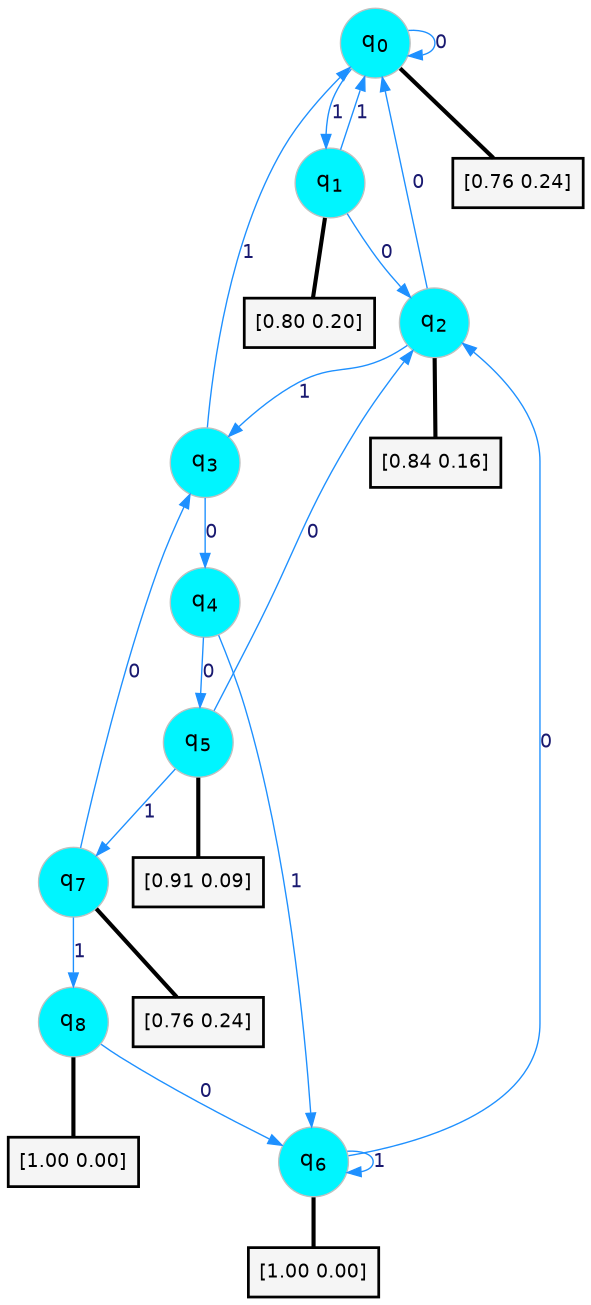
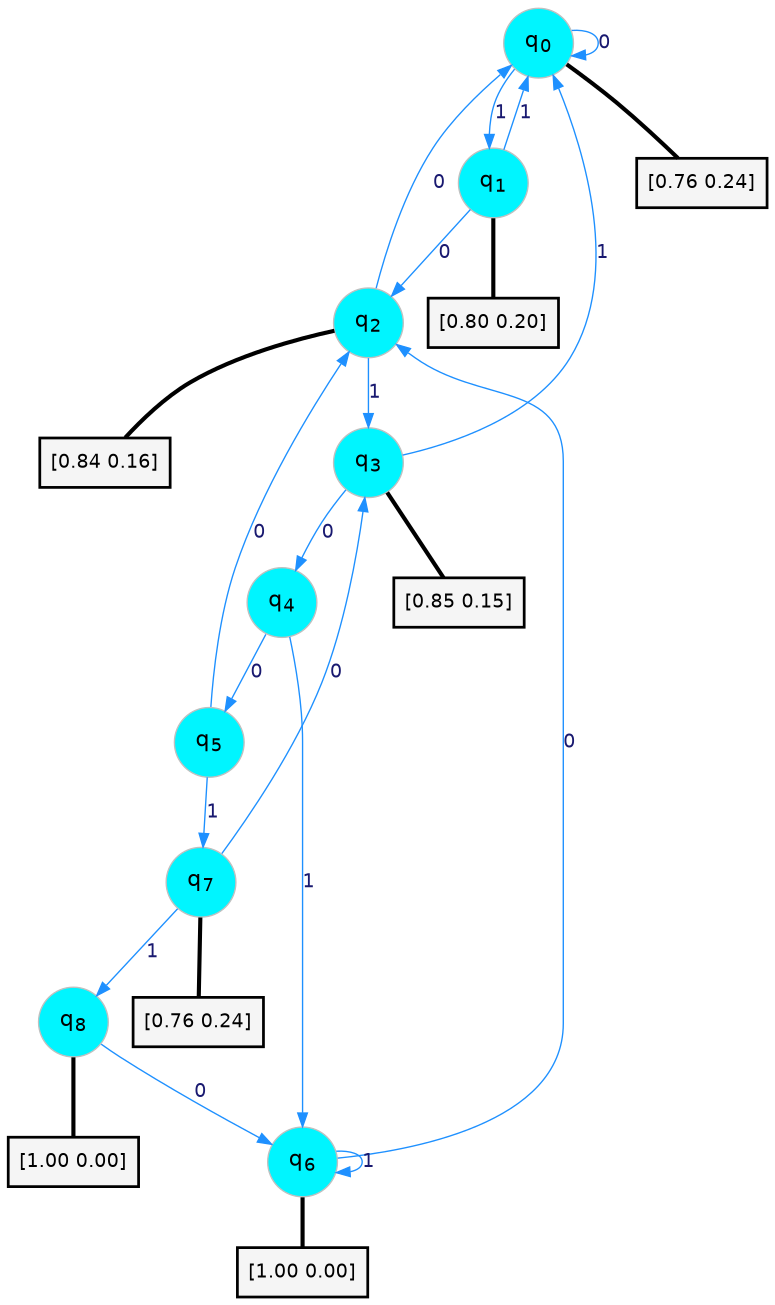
node "[0.85 0.15]": added
node "[0.91 0.09]": removed
